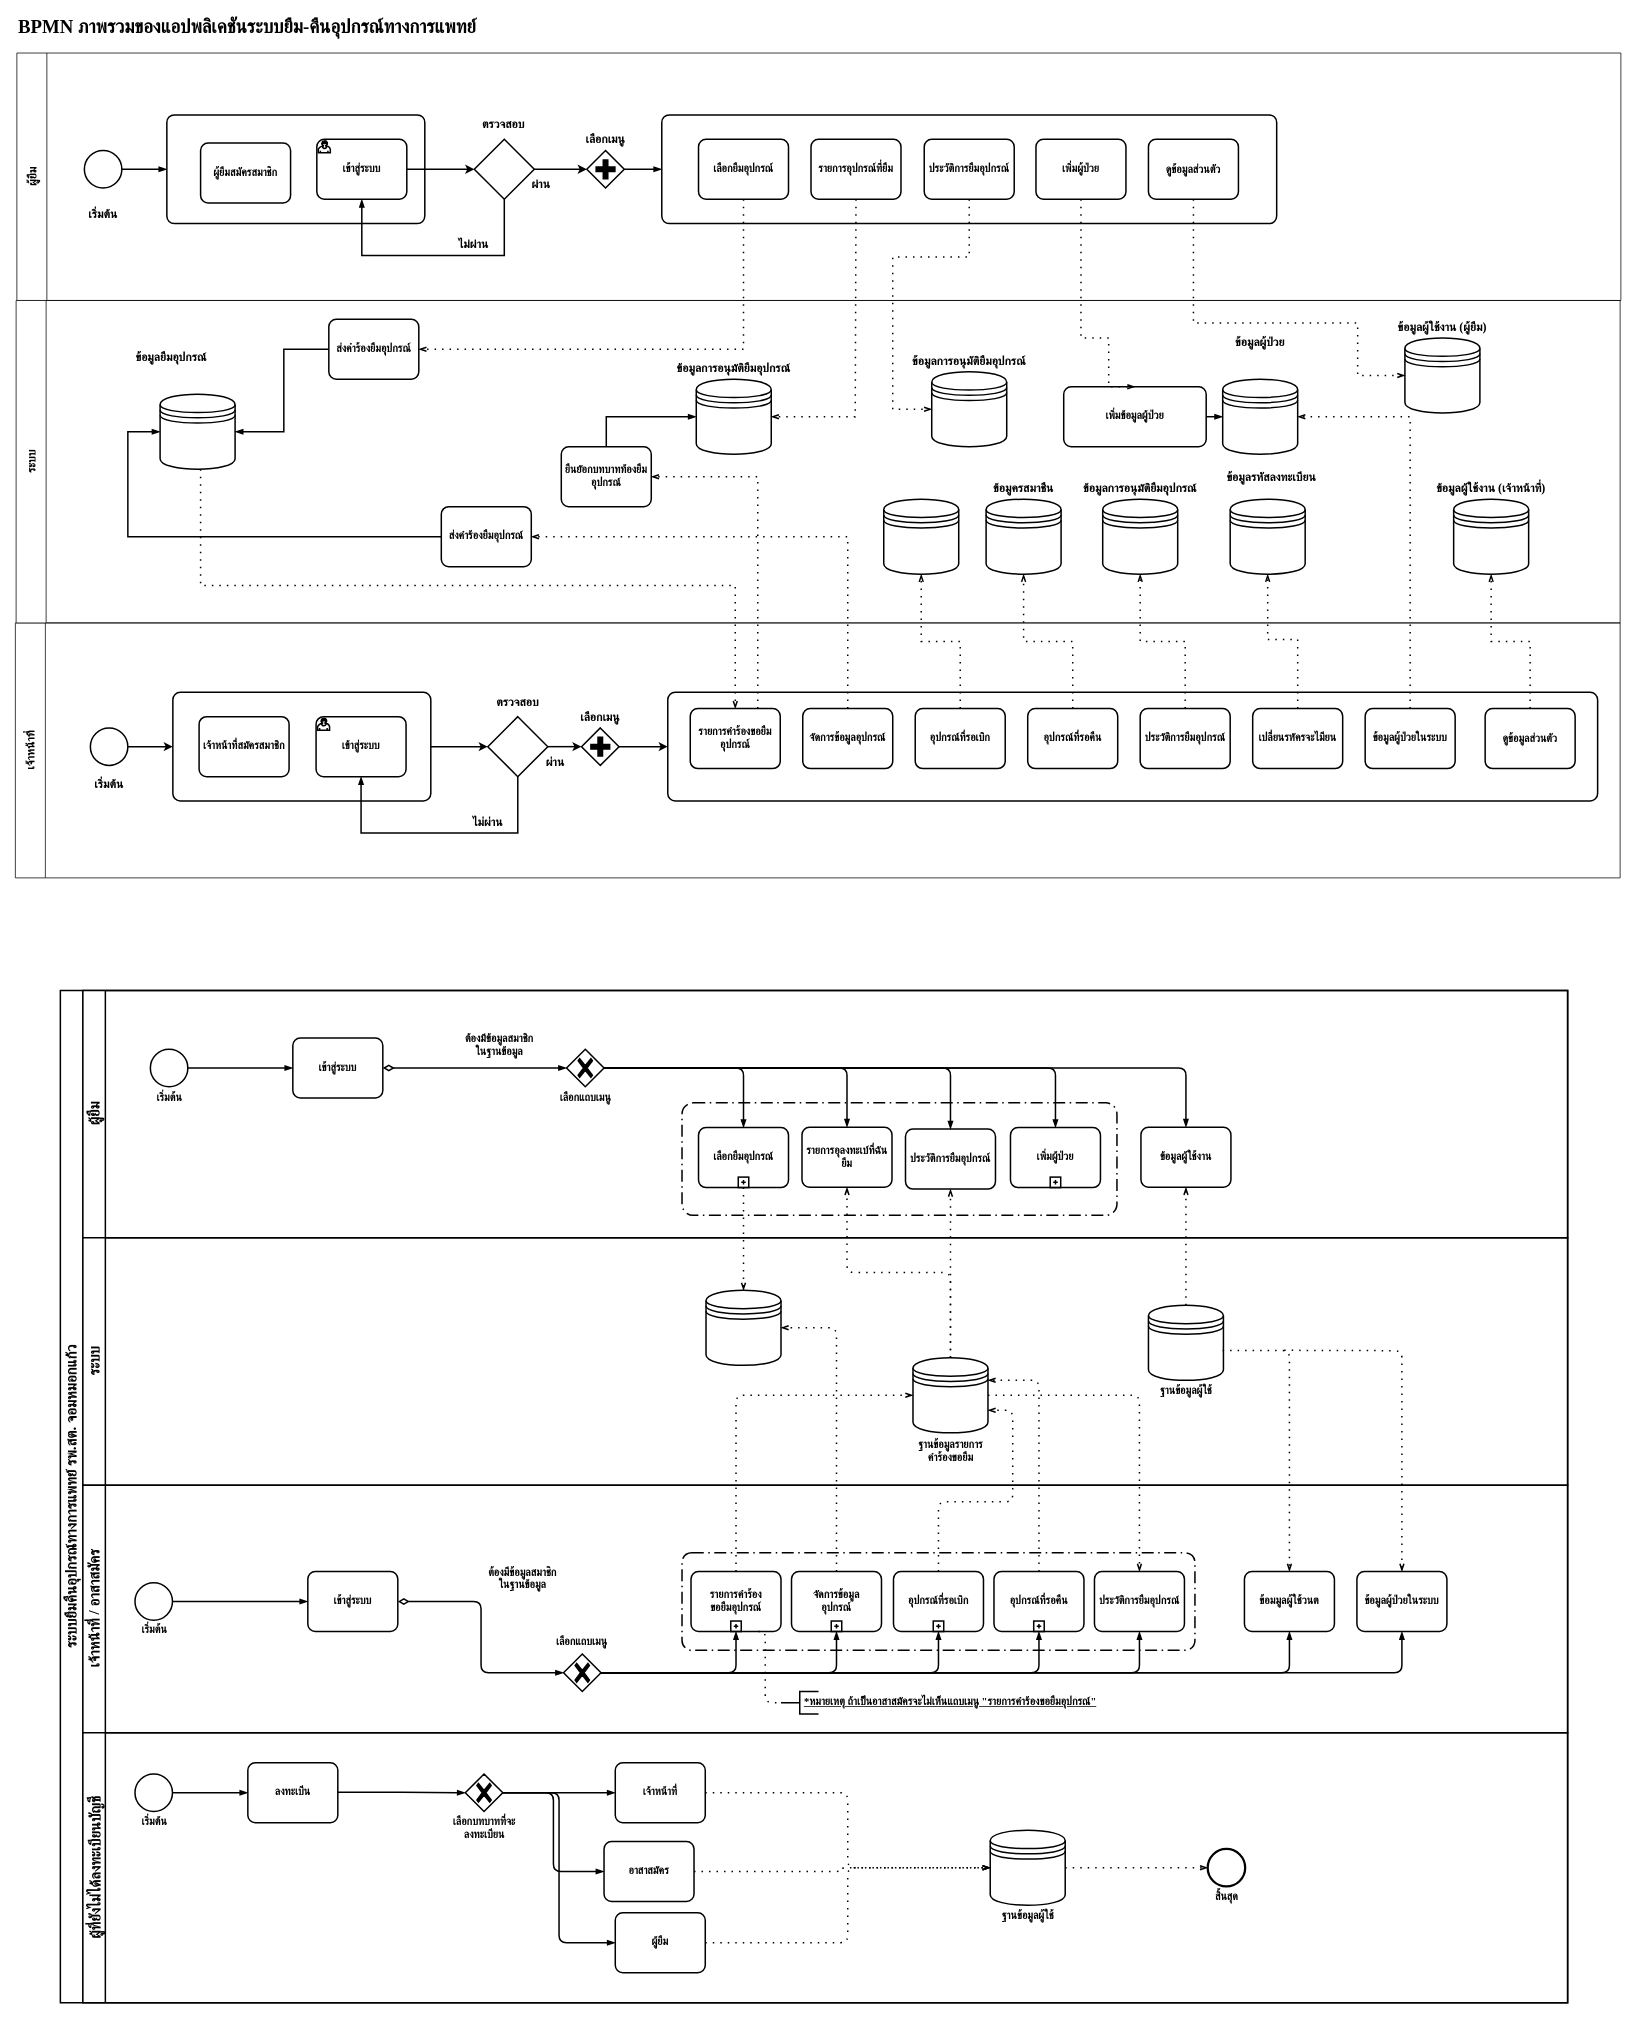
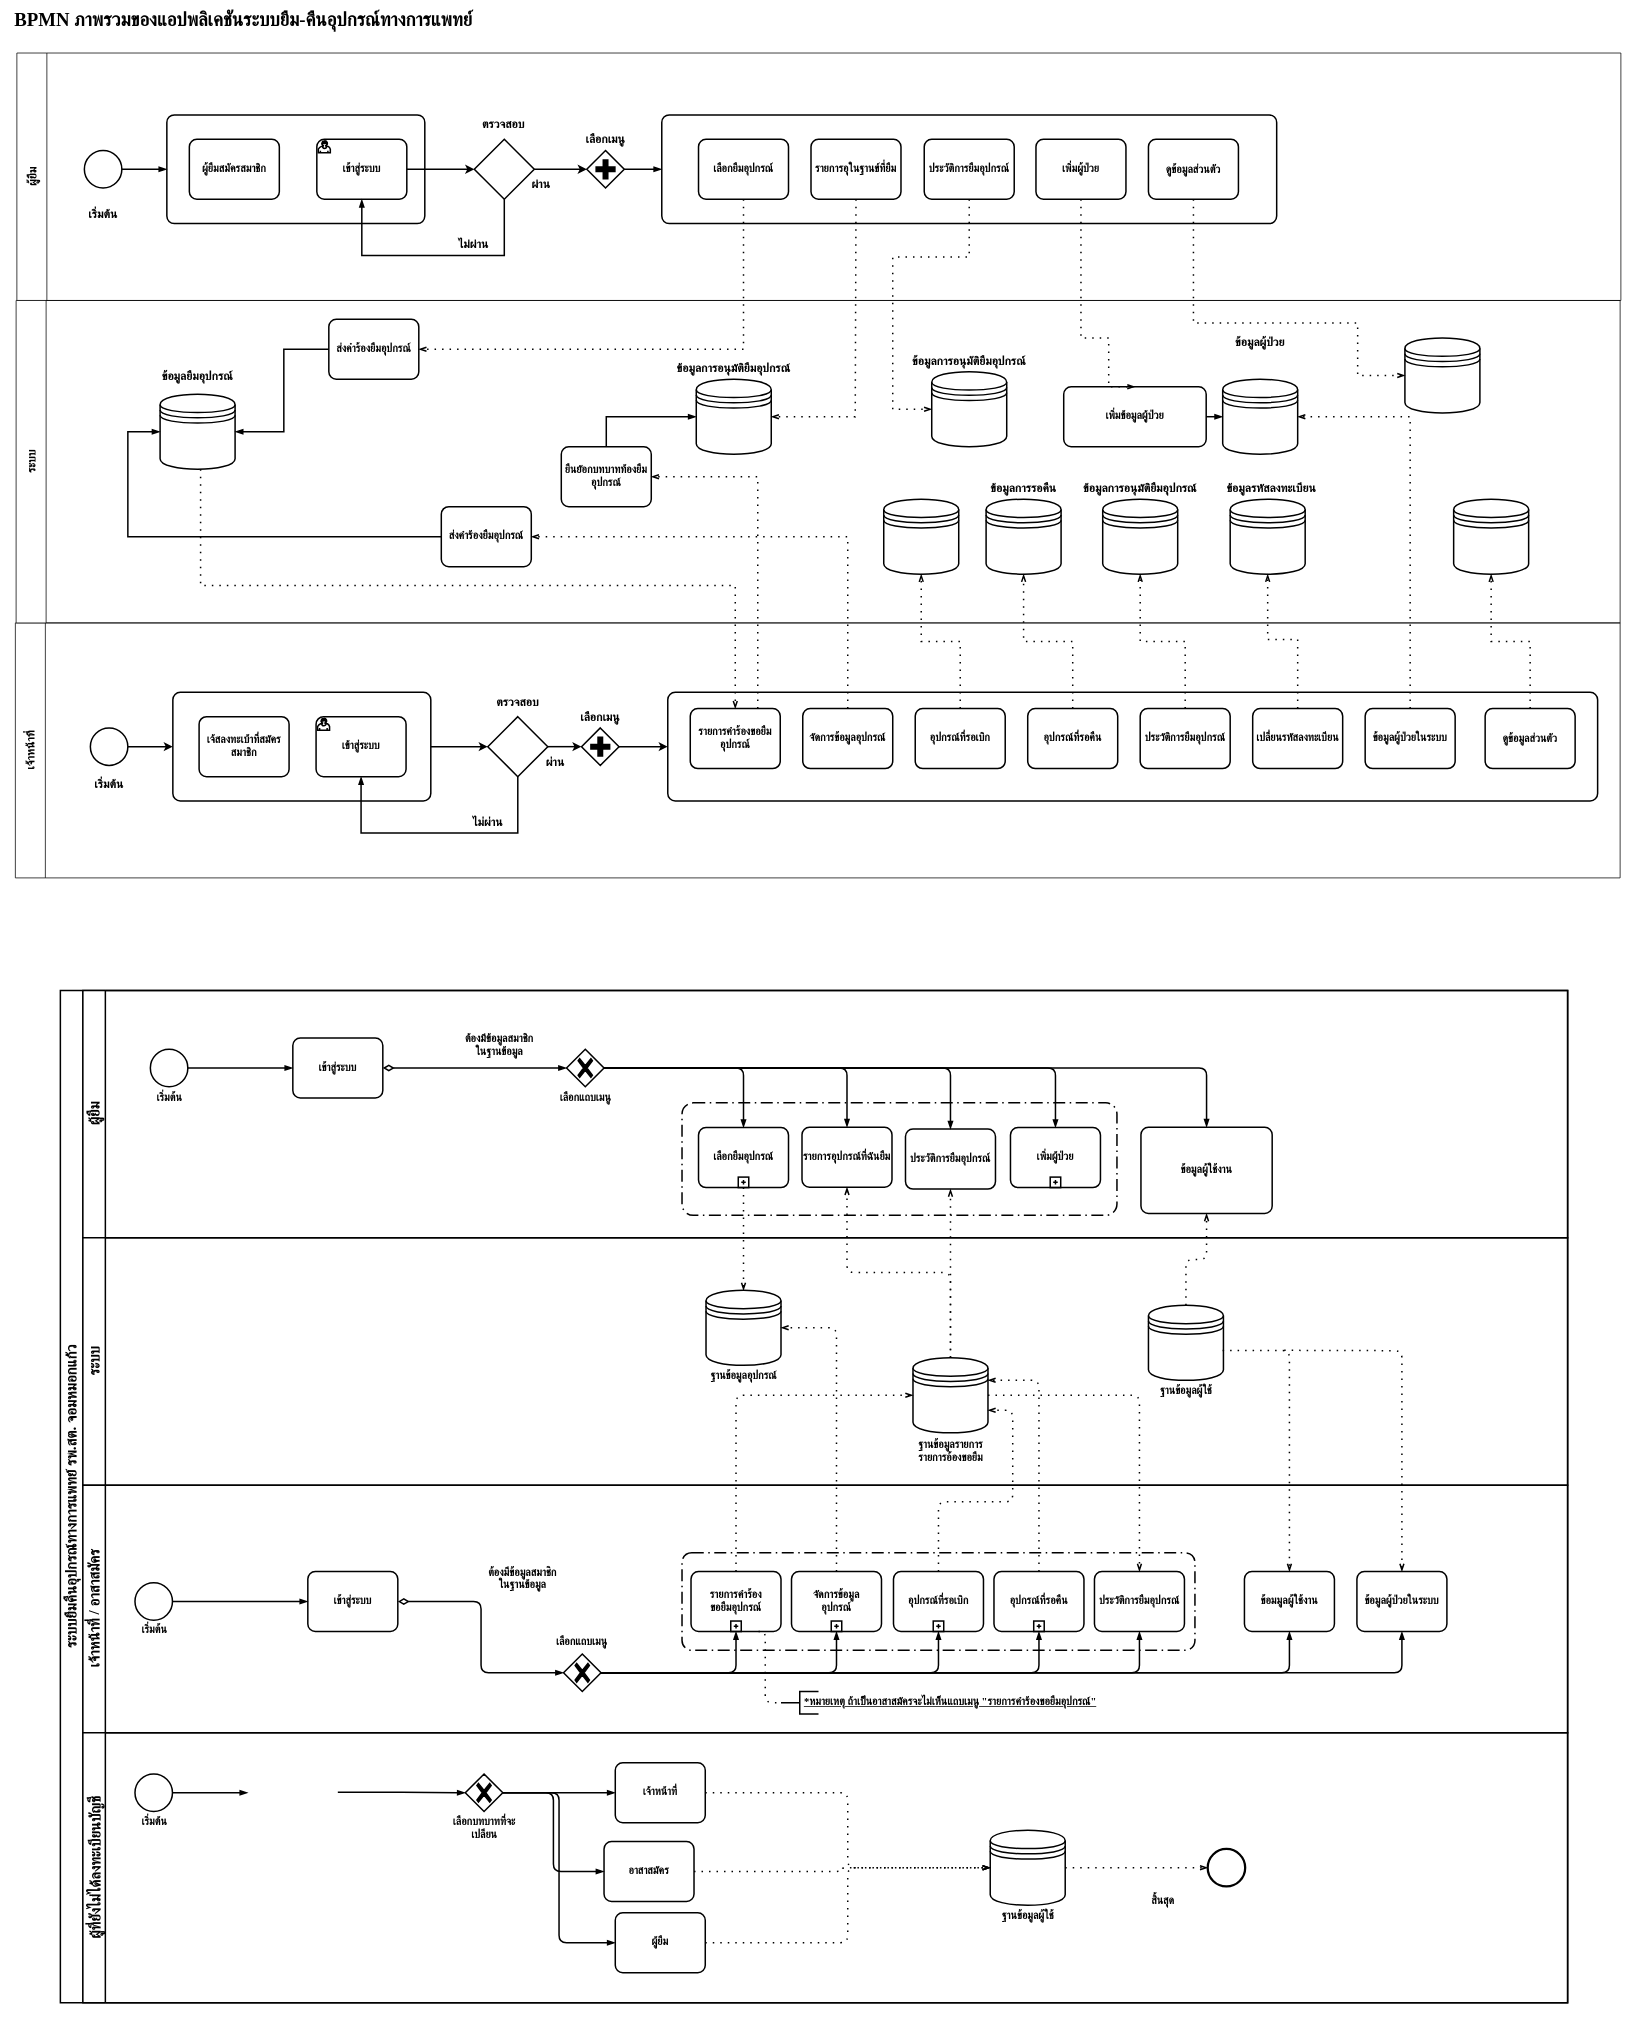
node "BPMN ภาพรวมของแอปพลิเคชันระบบยืม-คืนอุปกรณ์ทางการแพทย์": moved (316, 27) -> (312, 19)
node "รายการอุปกรณ์ที่ยืม": label "รายการอุปกรณ์ที่ยืม" -> "รายการอุในฐานข์ที่ยืม"
node "ผู้ยืมสมัครสมาชิก": moved (246, 173) -> (234, 169)
node "ข้อมูลผู้ใช้งาน (ผู้ยืม)": removed
node "ข้อมูลยืมอุปกรณ์": moved (171, 357) -> (198, 375)
node "ข้อมูลรหัสลงทะเบียน": moved (1272, 477) -> (1272, 488)
node "ข้อมูครสมาชืน": label "ข้อมูครสมาชืน" -> "ข้อมูลการรอคืน"
node "ข้อมูลผู้ใช้งาน (เจ้าหน้าที่)": removed
node "เปลี่ยนรหัครจะไมียน": label "เปลี่ยนรหัครจะไมียน" -> "เปลี่ยนรหัสลงทะเบียน"
node "เจ้าหน้าที่สมัครสมาชิก": label "เจ้าหน้าที่สมัครสมาชิก" -> "เจ้สลงทะเบ้าที่สมัครสมาชิก"
node "ข้อมูลผู้ใช้งาน": size 90x60 -> 131x86
node "รายการอุลงทะเบ์ที่ฉันยืม": label "รายการอุลงทะเบ์ที่ฉันยืม" -> "รายการอุปกรณ์ที่ฉันยืม"
node "ฐานข้อมูลอุปกรณ์": added
node "ฐานข้อมูลรายการ คำร้องขอยืม": label "ฐานข้อมูลรายการ คำร้องขอยืม" -> "ฐานข้อมูลรายการ รายการอ้องขอยืม"
node "ข้อมมูลผู้ใช้วนต": label "ข้อมมูลผู้ใช้วนต" -> "ข้อมมูลผู้ใช้งาน"
node "ลงทะเบีน": removed
node "เลือกบทบาทที่จะ ลงทะเบียน": label "เลือกบทบาทที่จะ ลงทะเบียน" -> "เลือกบทบาทที่จะ เปลียน"
node "สิ้นสุด": moved (1227, 1898) -> (1163, 1902)
